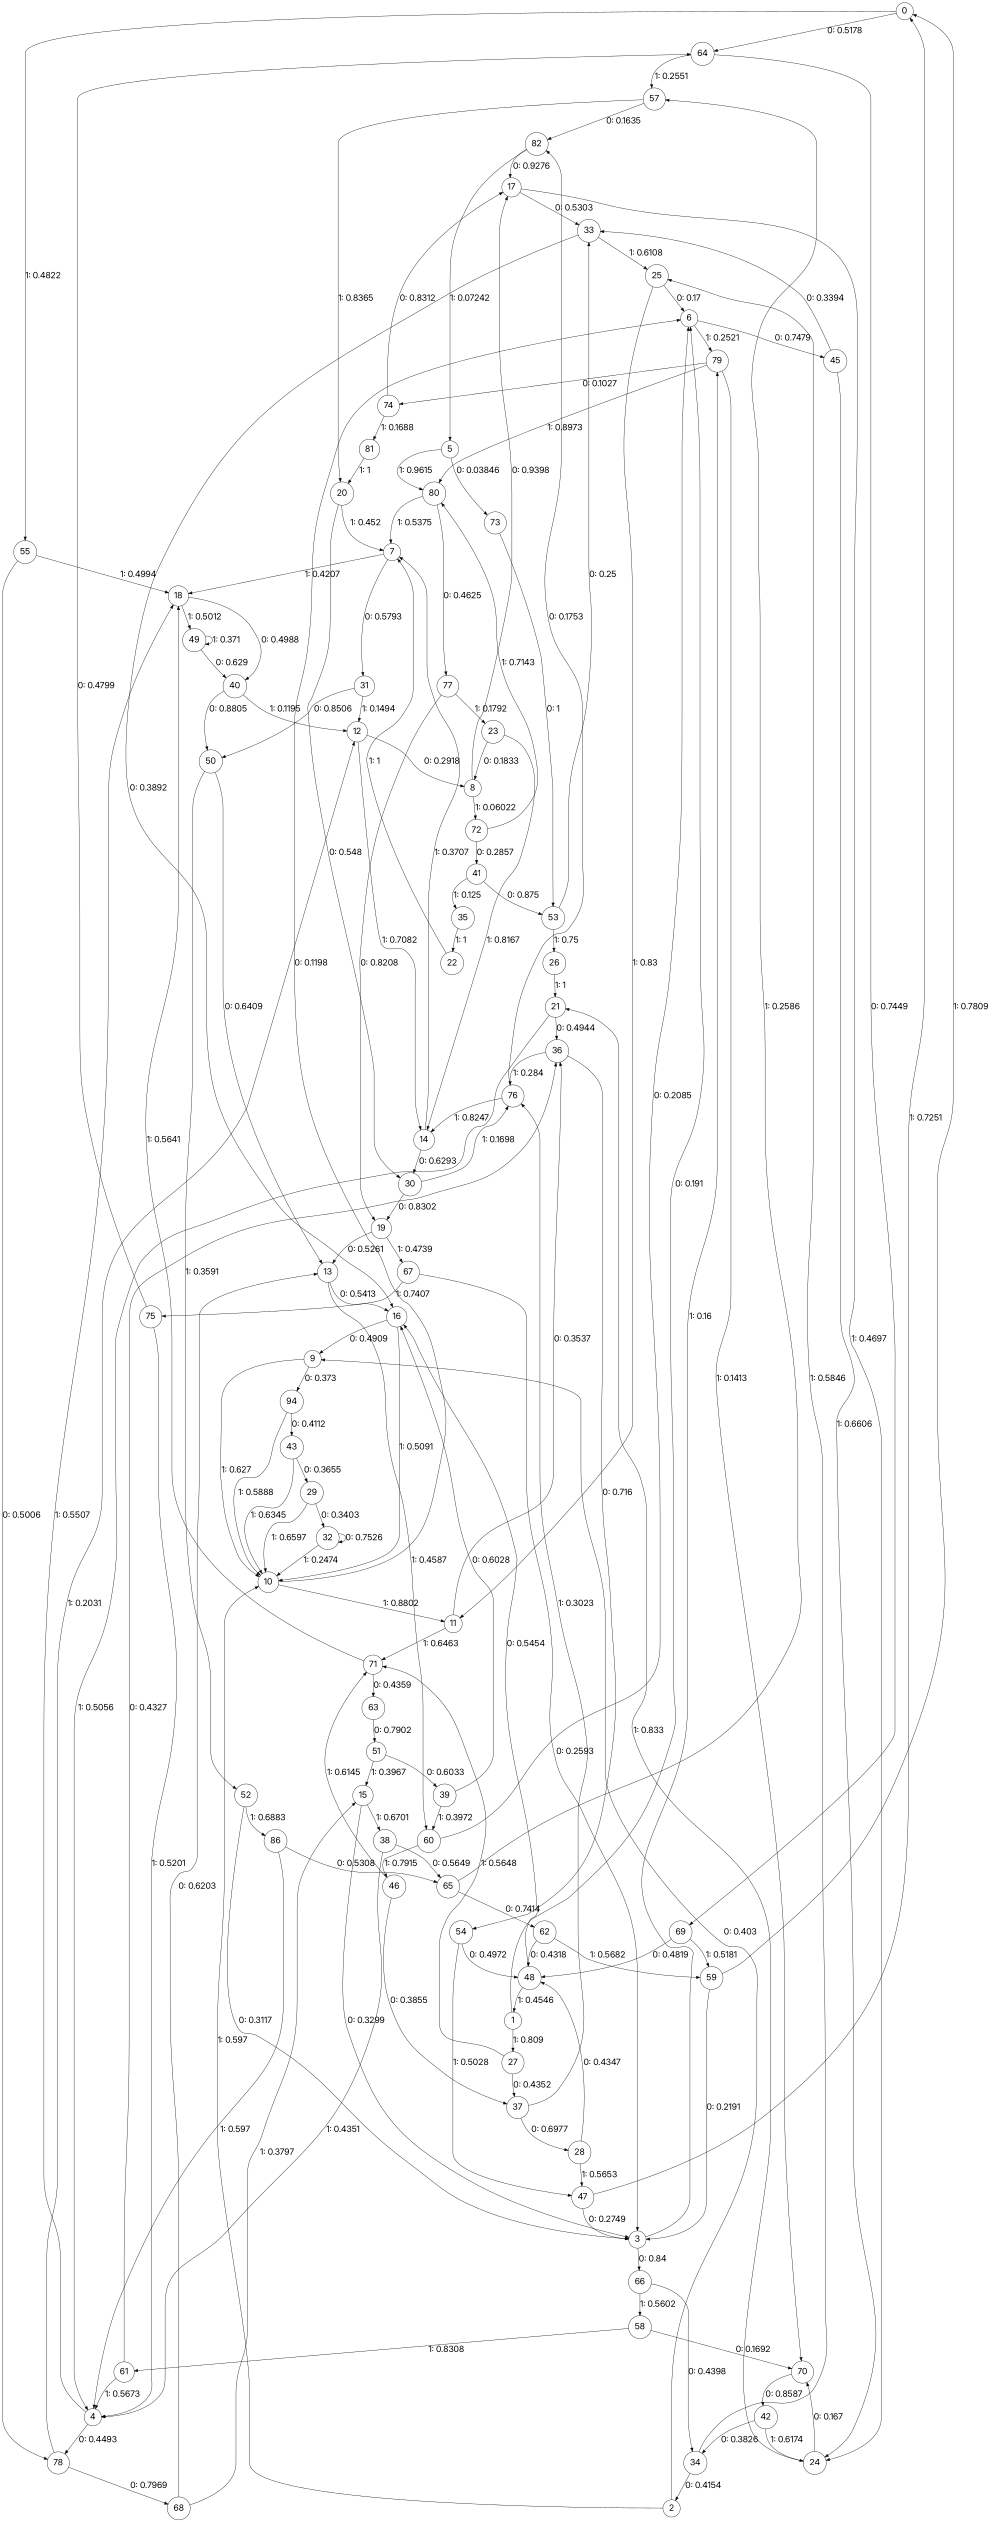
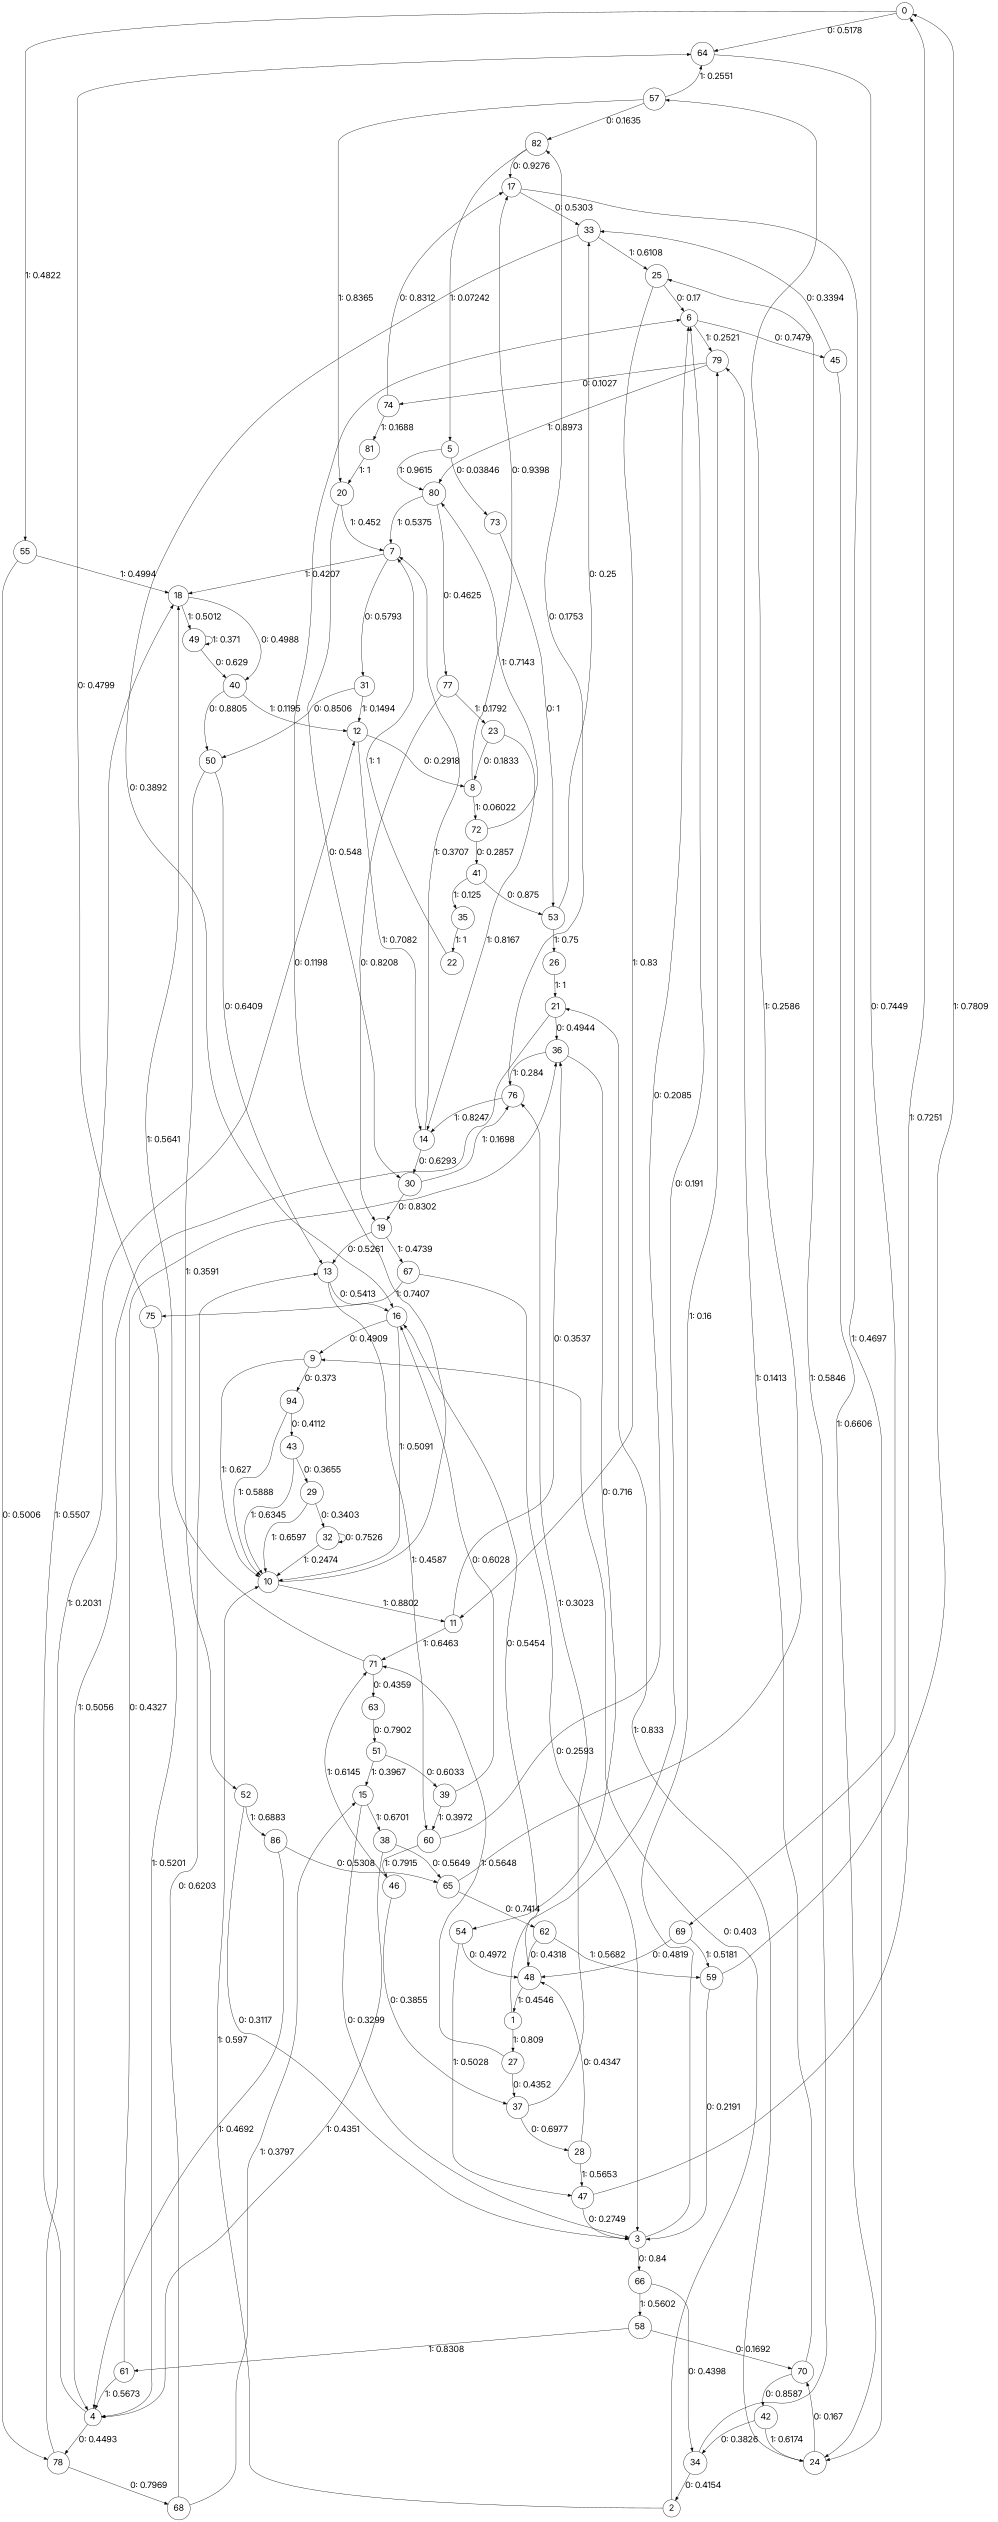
edge "64" -> "57": reversed
edge "79" -> "70": reversed
edge "86" -> "4": label "1: 0.597    " -> "1: 0.4692   "
